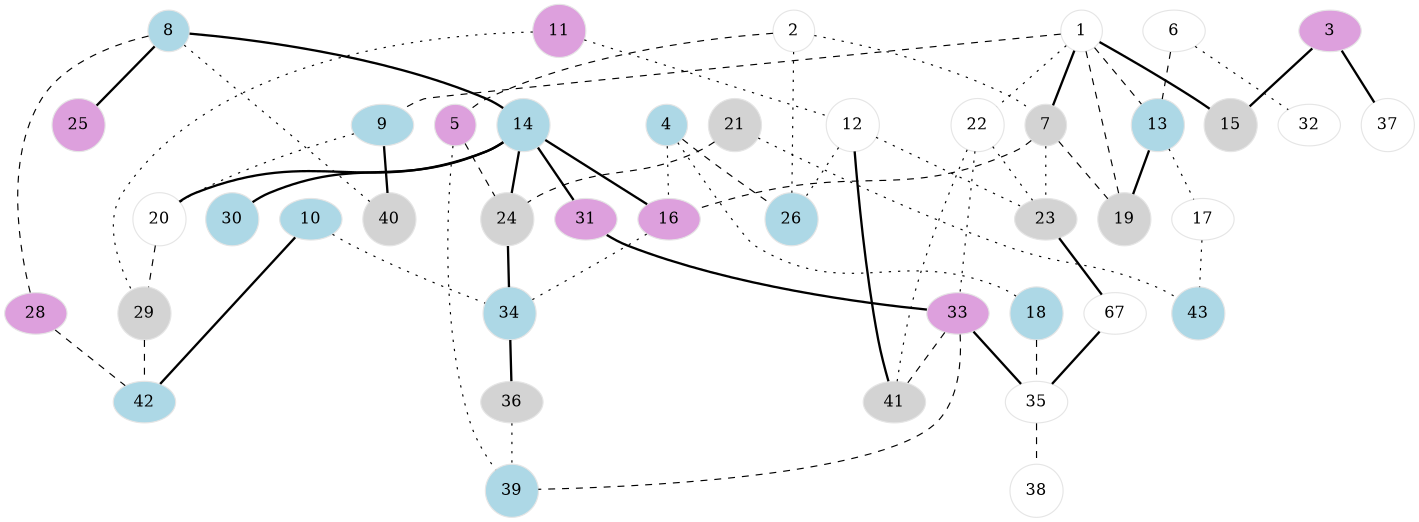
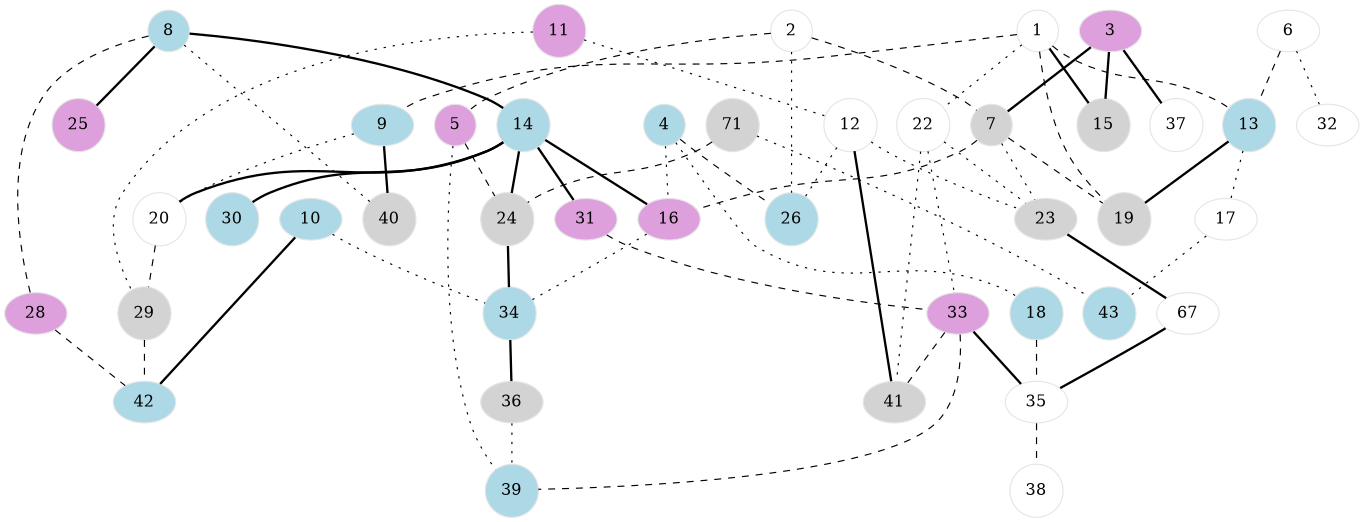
edge "2" -- "7": style dotted -> dashed
edge "1" -- "7": now "3" -- "7"
node "21": label "21" -> "71"
edge "31" -- "33": style bold -> dashed
